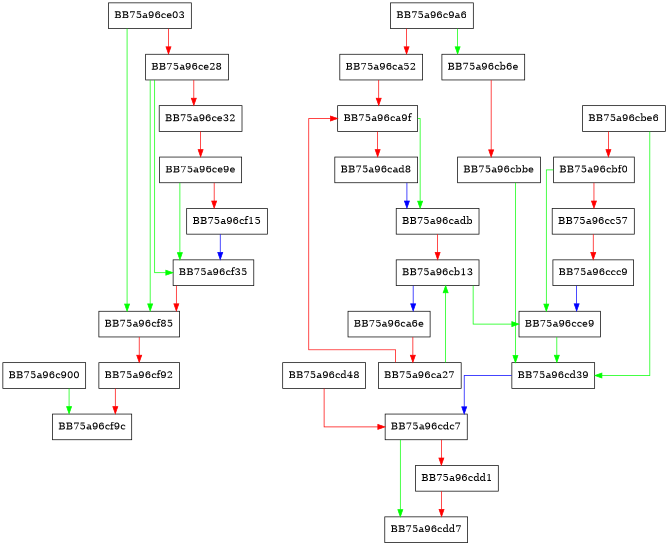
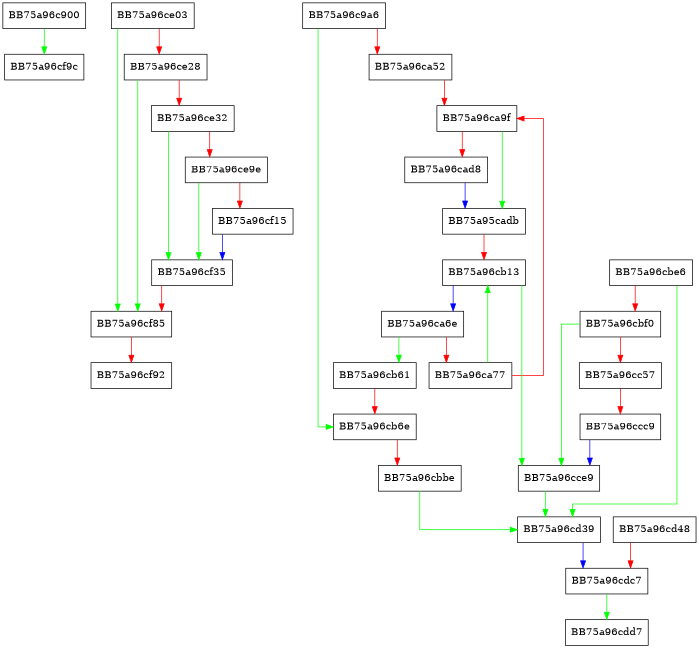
edge "BB75a96ce28" -> "BB75a96cf35": now "BB75a96ce32" -> "BB75a96cf35"
node "BB75a96cadb": label "BB75a96cadb" -> "BB75a95cadb"
node "BB75a96cb61": added
node "BB75a96ca27": label "BB75a96ca27" -> "BB75a96ca77"
edge "BB75a96cf92" -> "BB75a96cf9c": removed
node "BB75a96cdd1": removed
